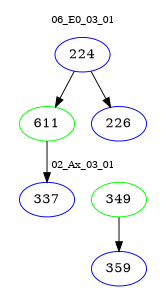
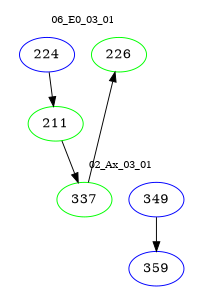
edge "224" -> "226": now "337" -> "226"
node "611": label "611" -> "211"
node "226": color blue -> green
node "337": color blue -> green
node "349": color green -> blue
